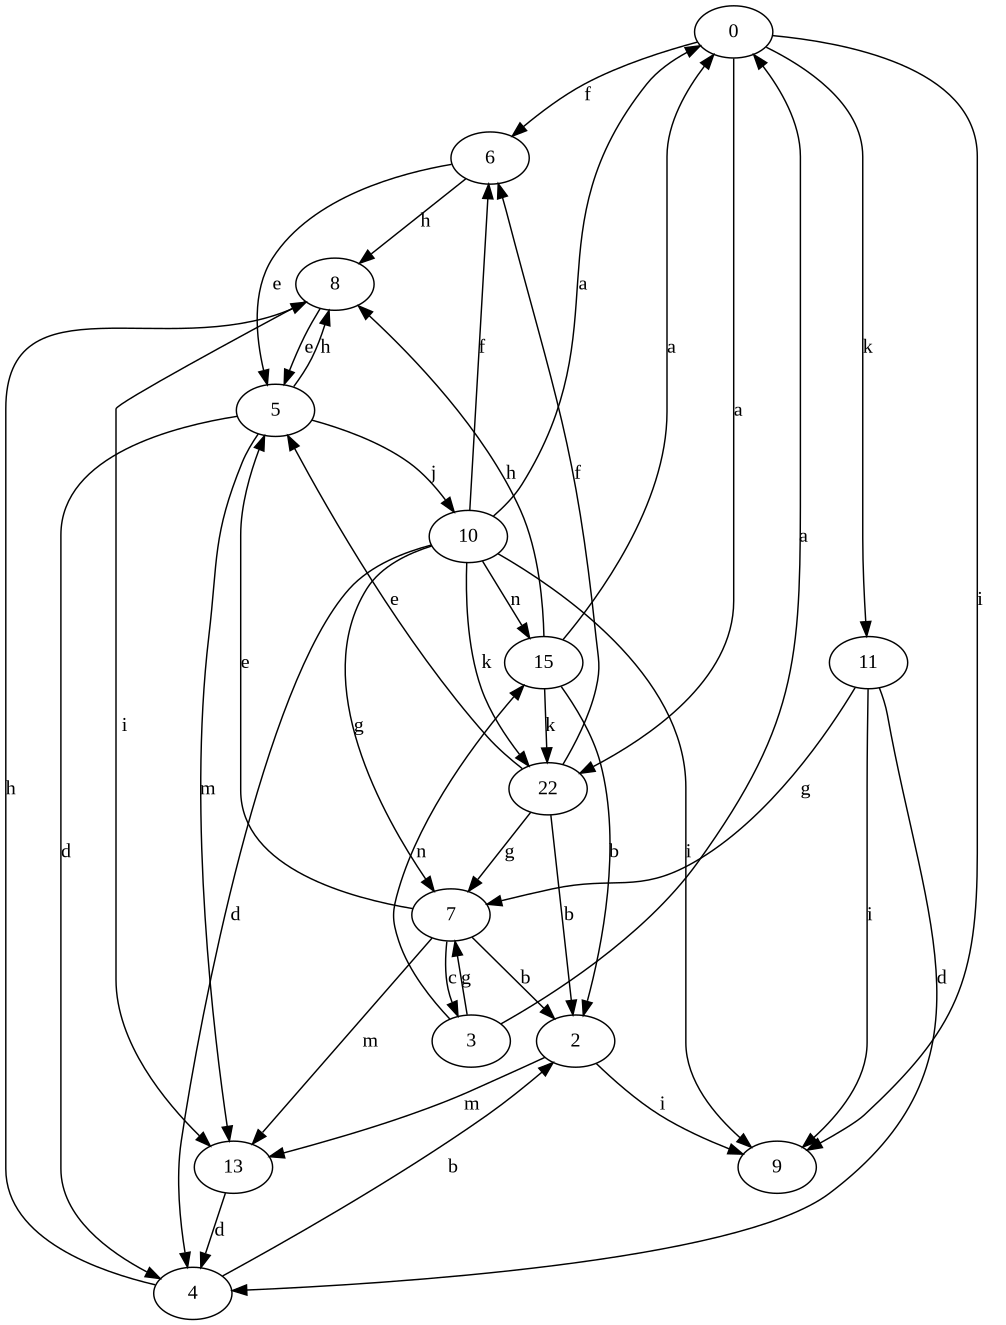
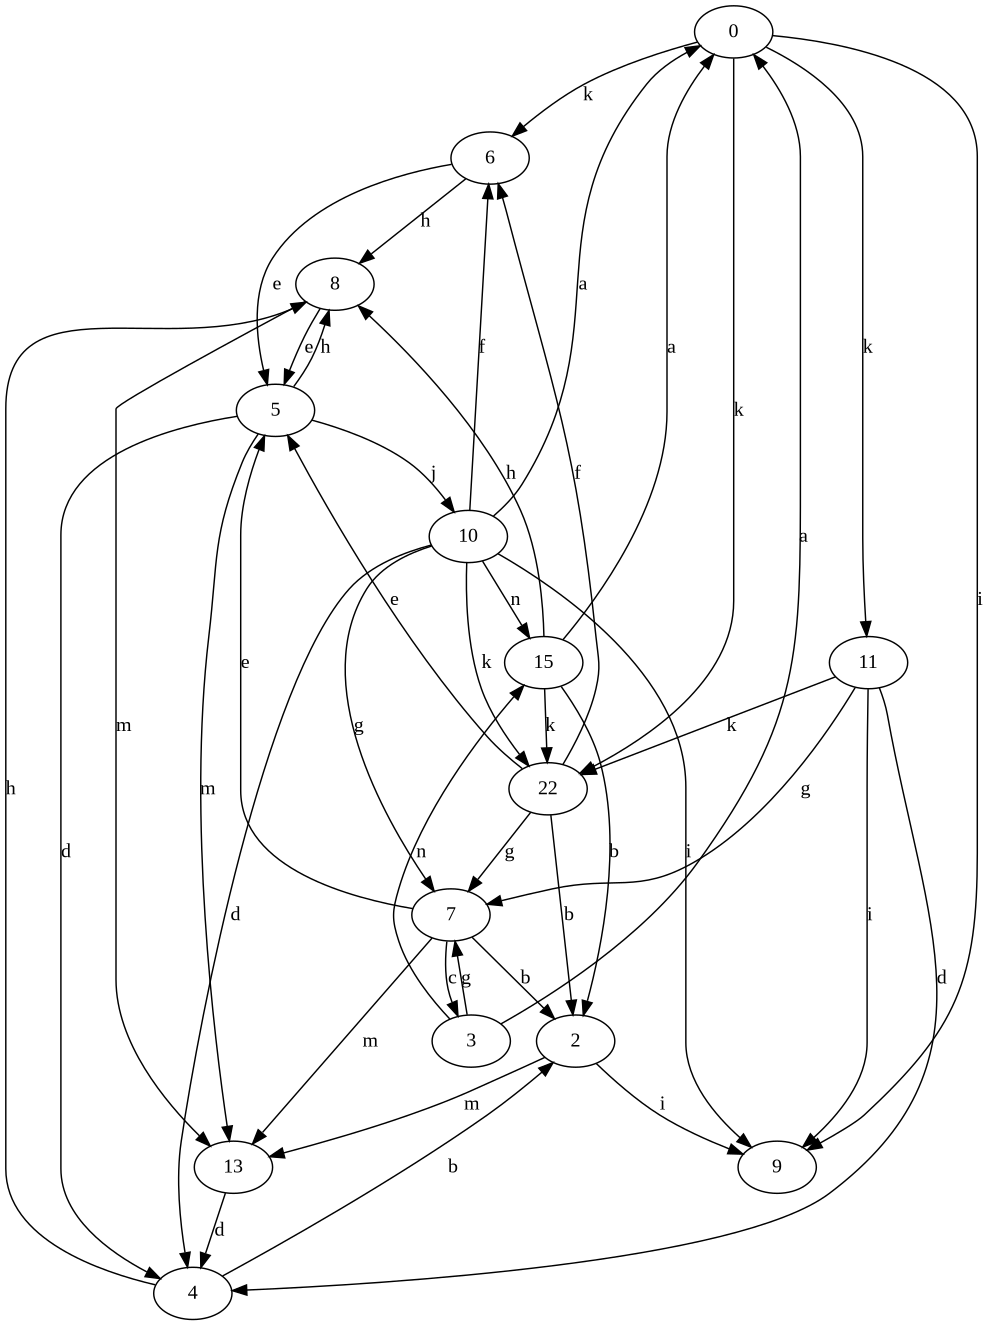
edge "0" -> "6": label "f" -> "k"
edge "0" -> "22": label "a" -> "k"
edge "11" -> "22": added, label "k"
edge "8" -> "13": label "i" -> "m"
